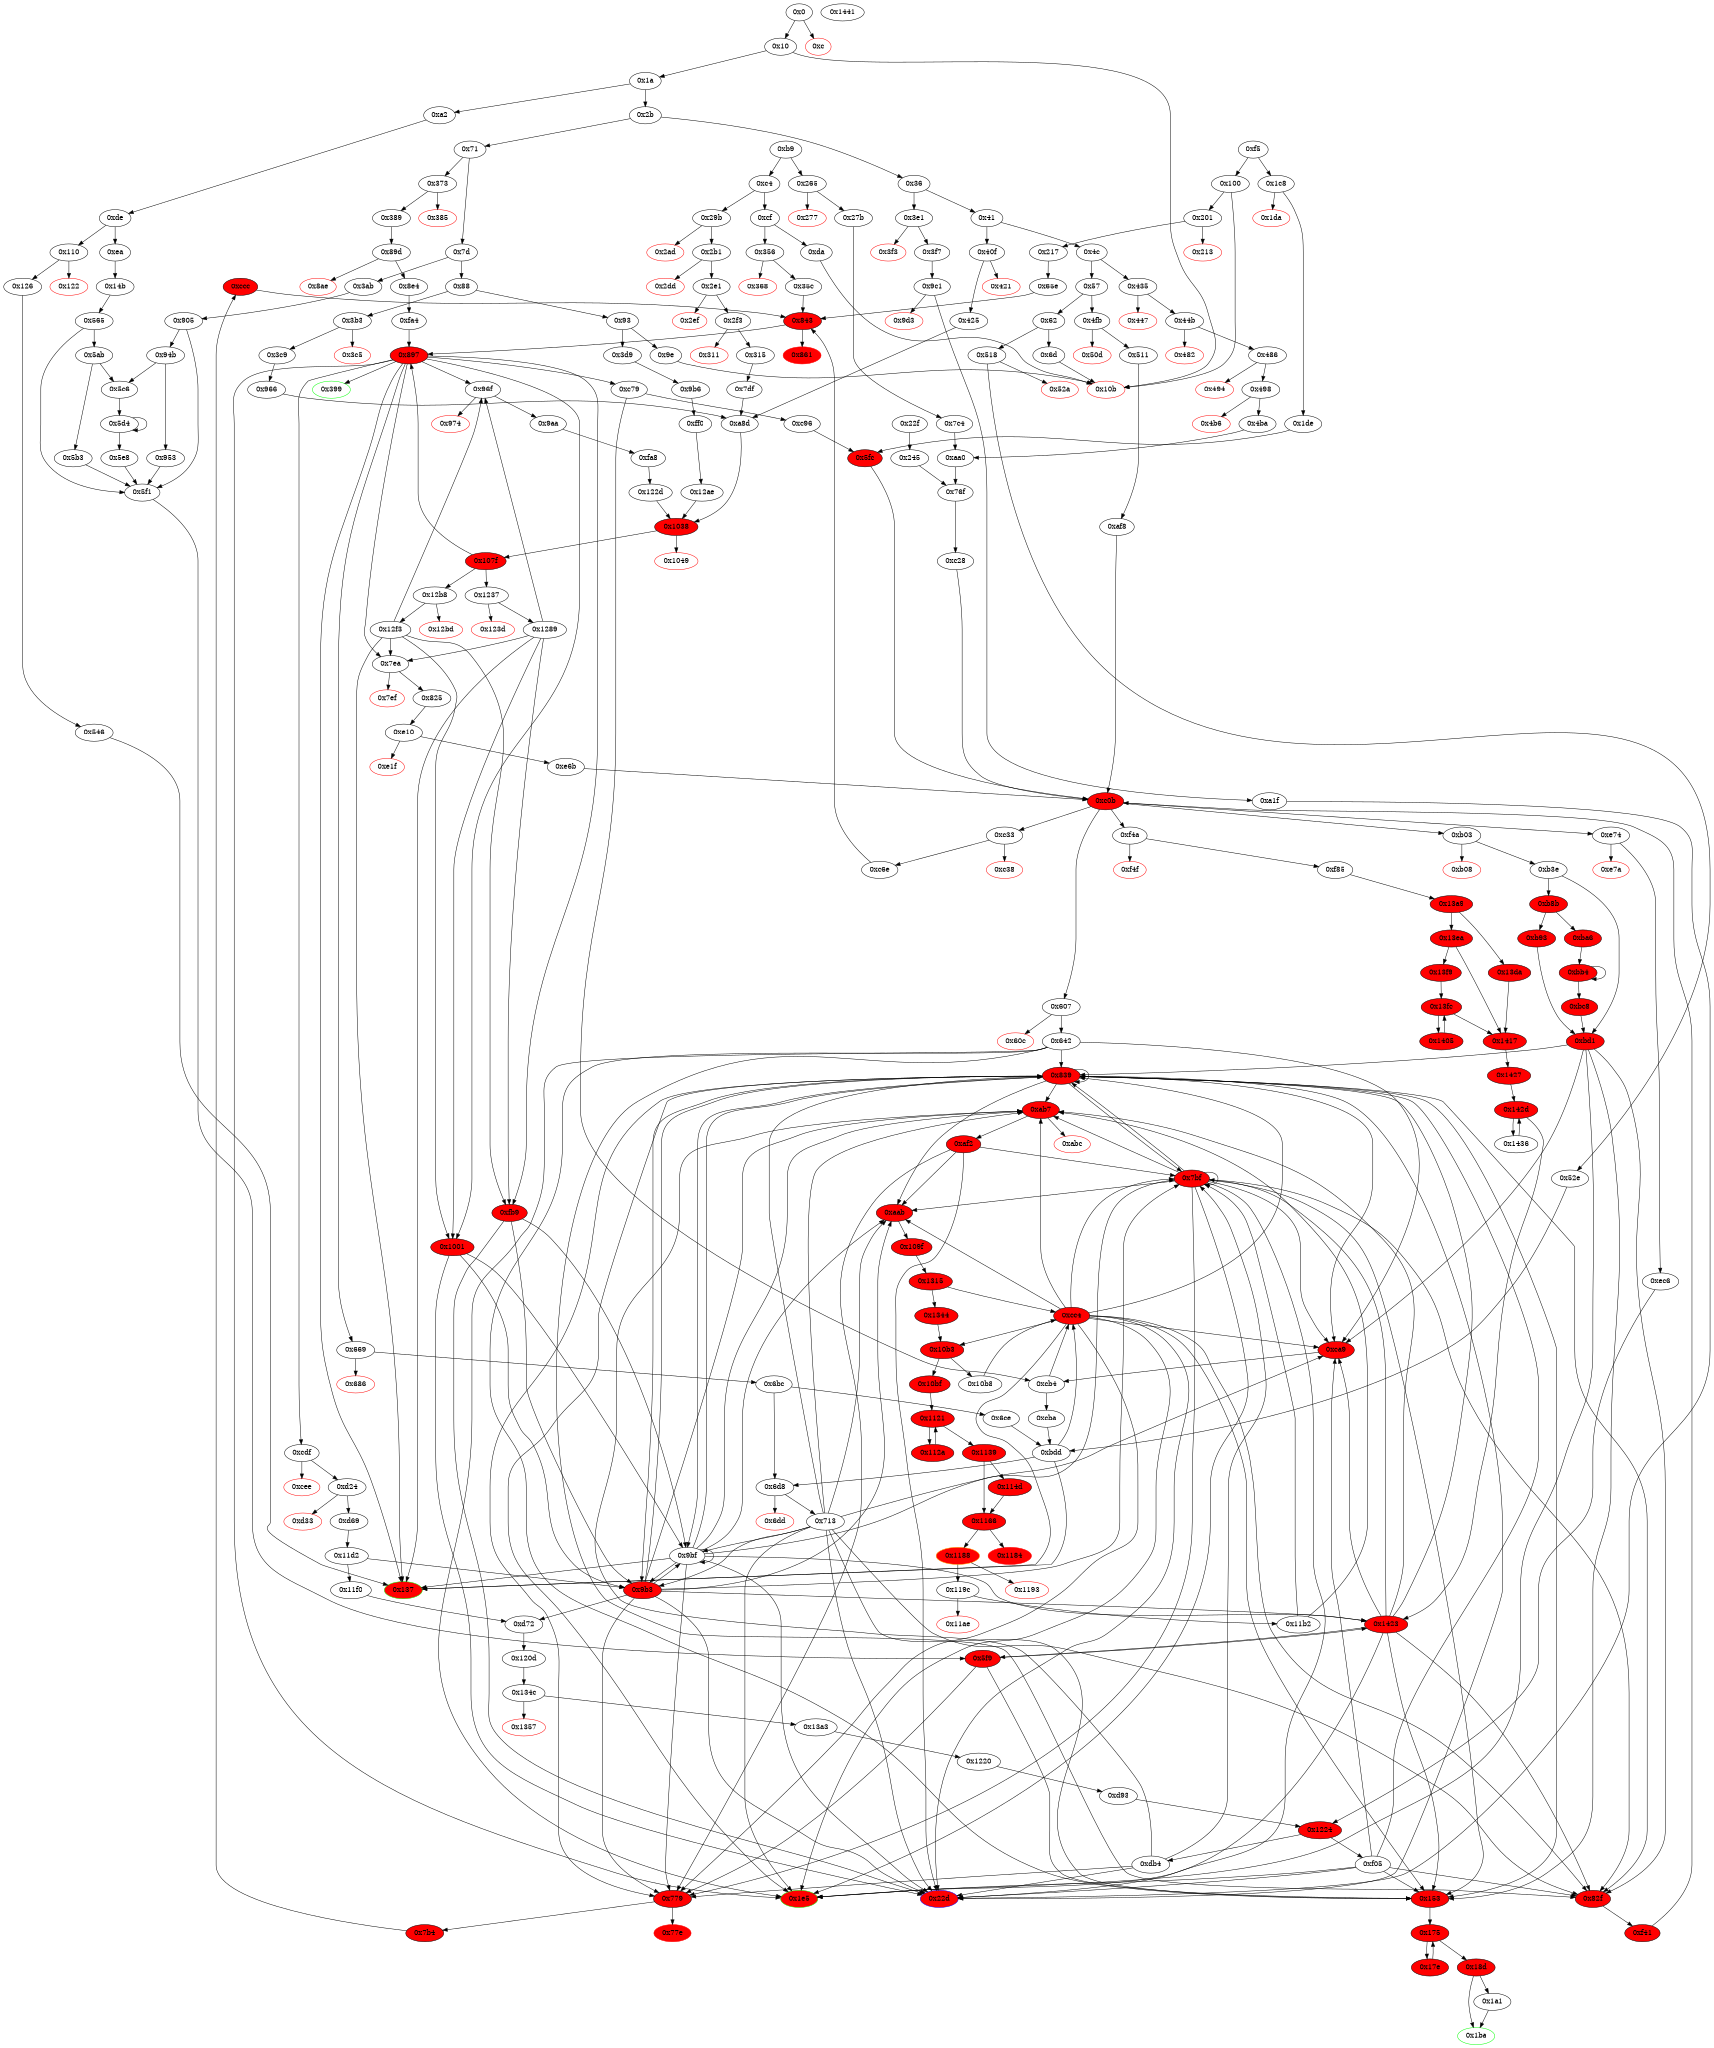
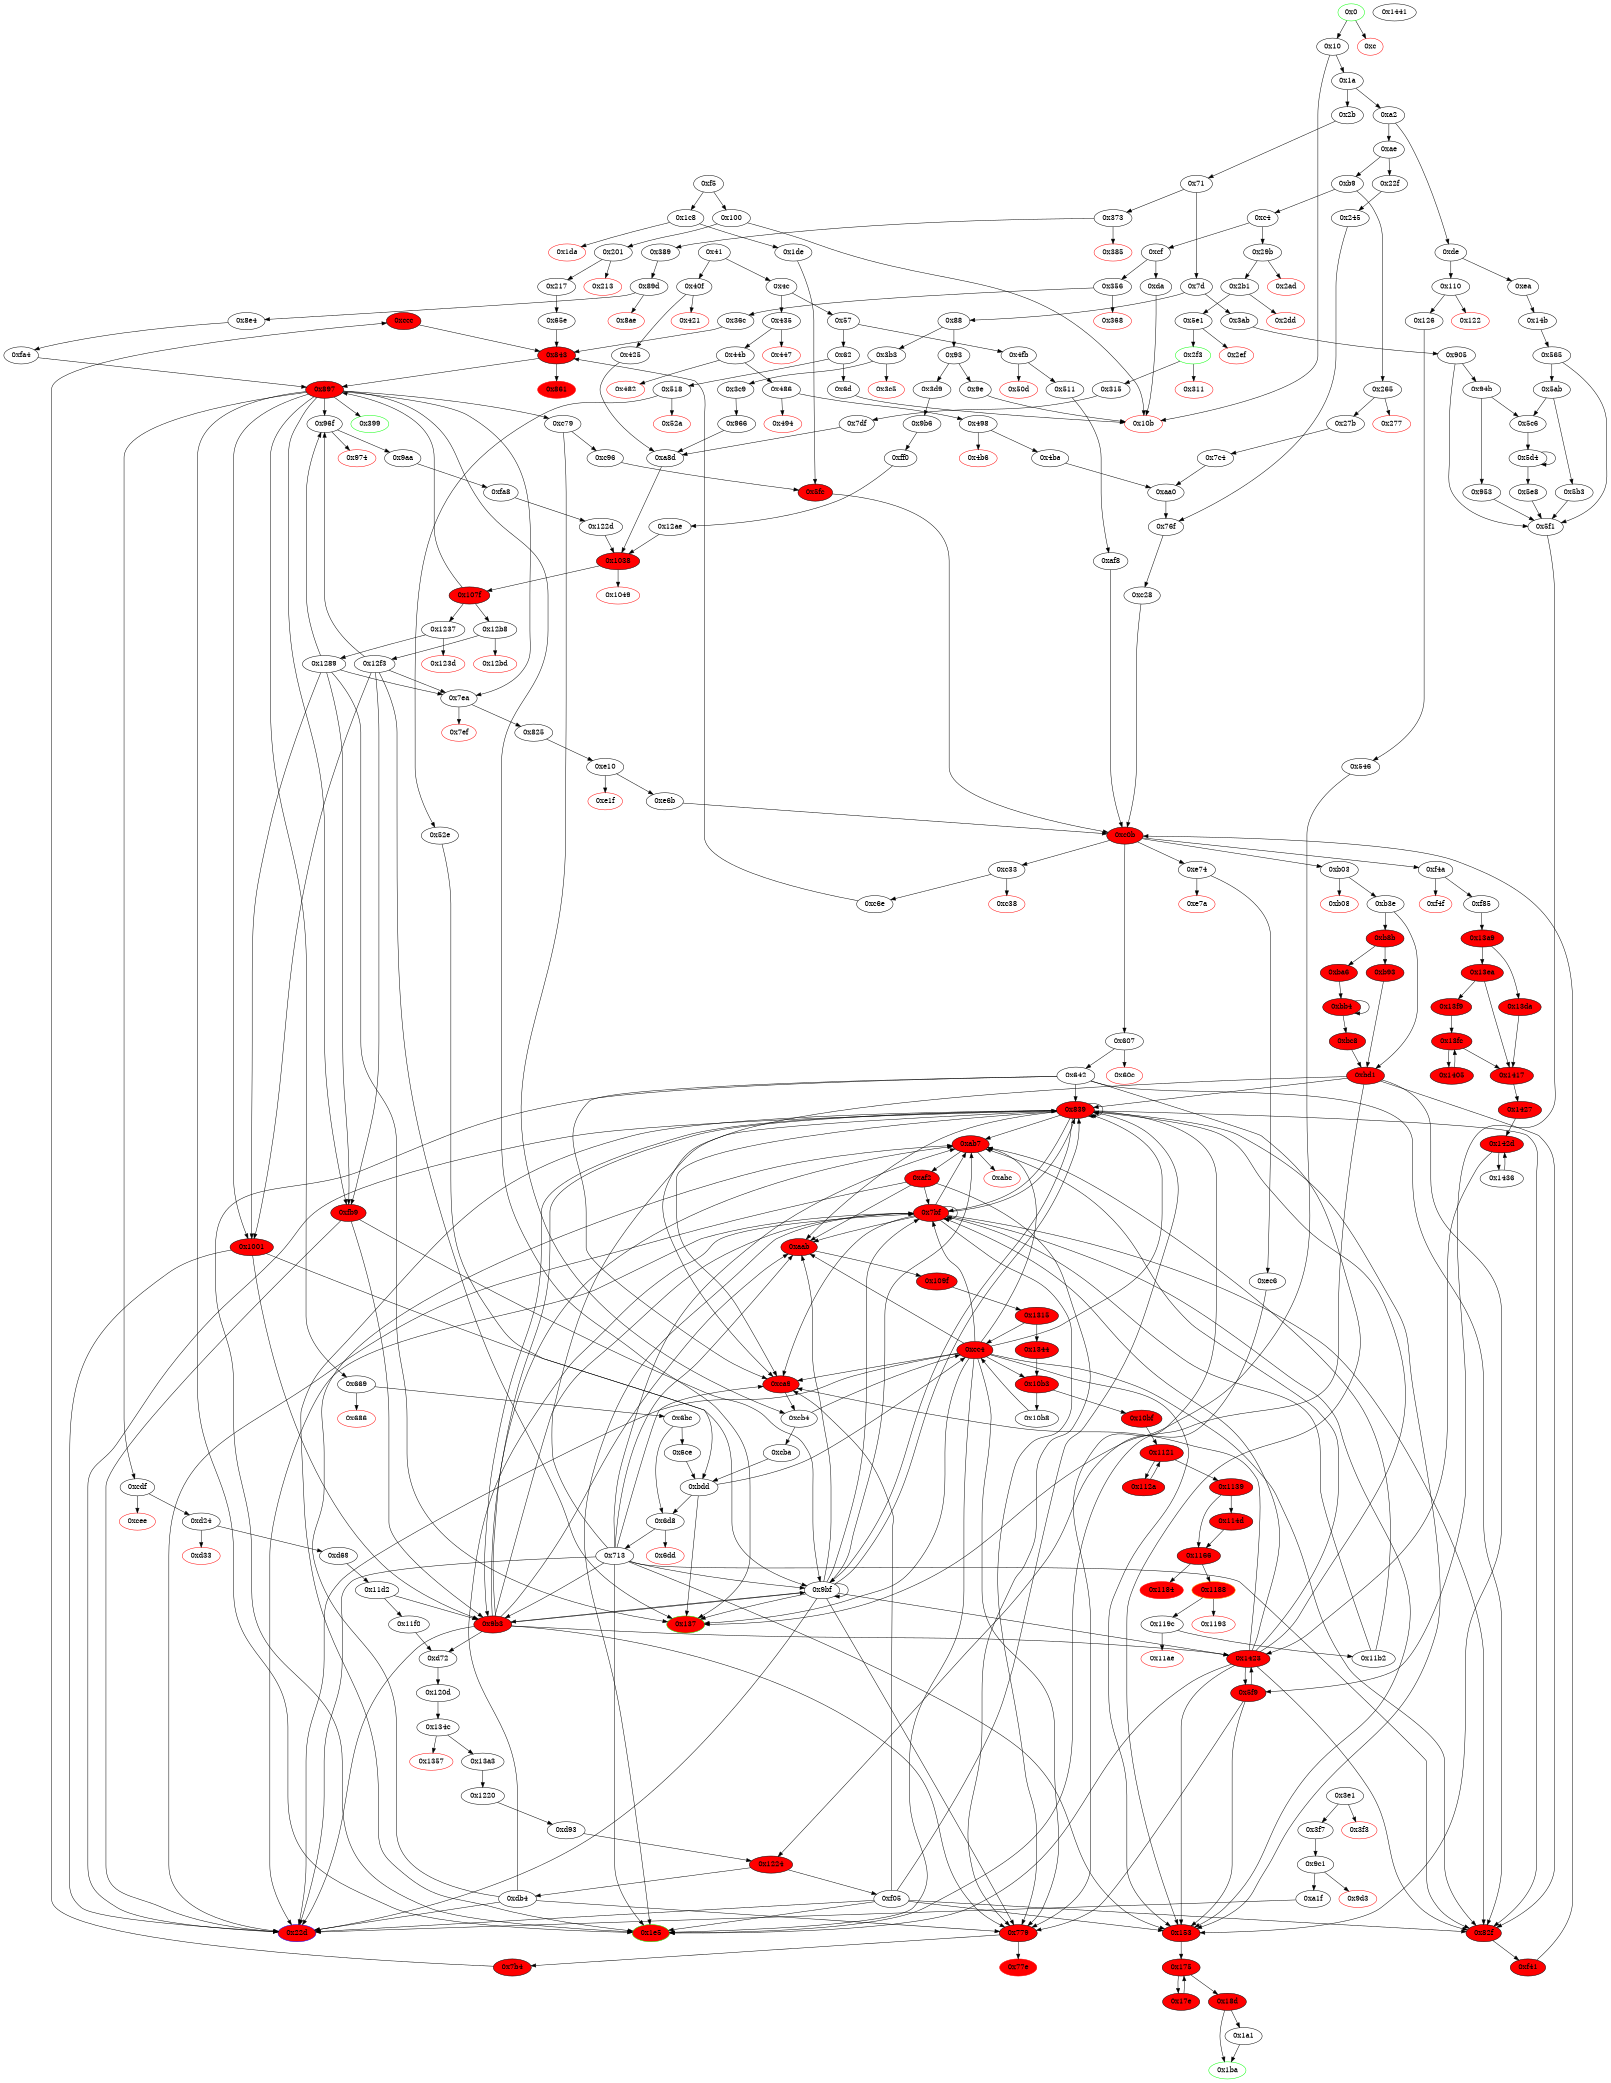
node "0x0": color black -> green
node "0xae": added
node "0x36": removed
node "0x2e1": label "0x2e1" -> "0x5e1"
node "0x35c": label "0x35c" -> "0x36c"
node "0x2f3": color black -> green
